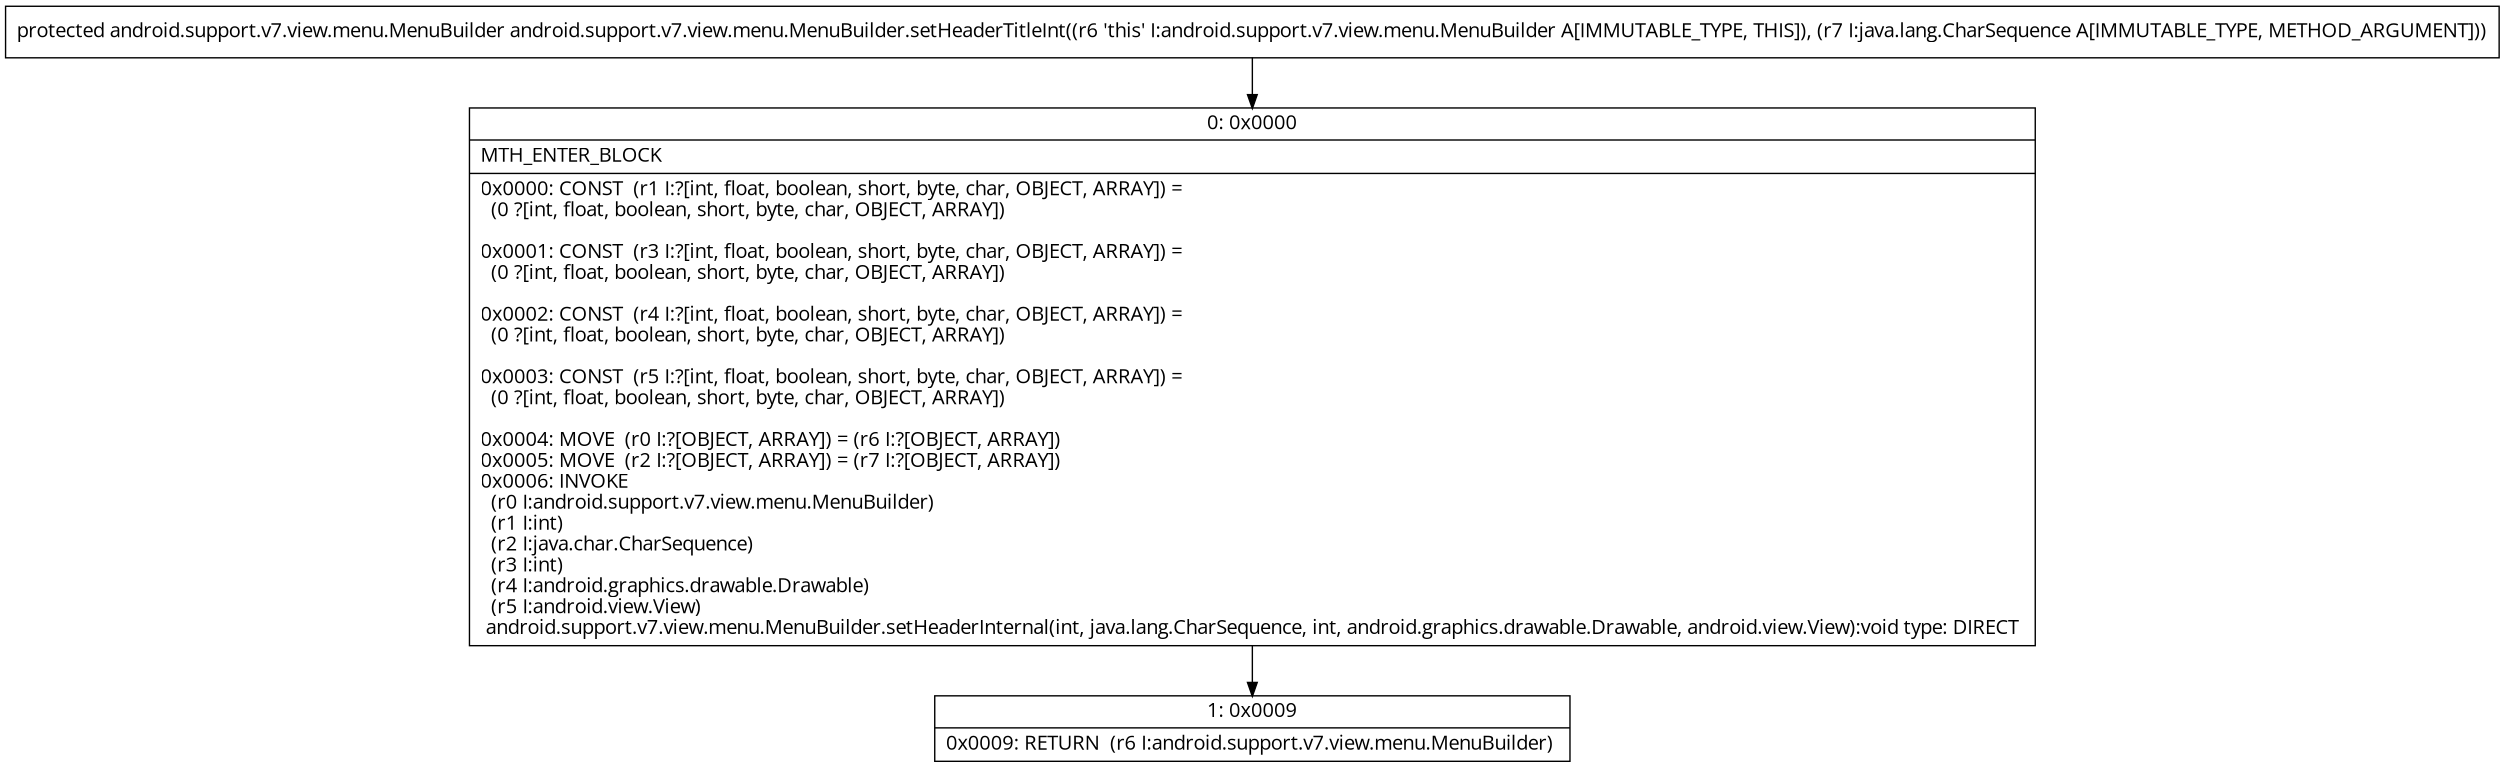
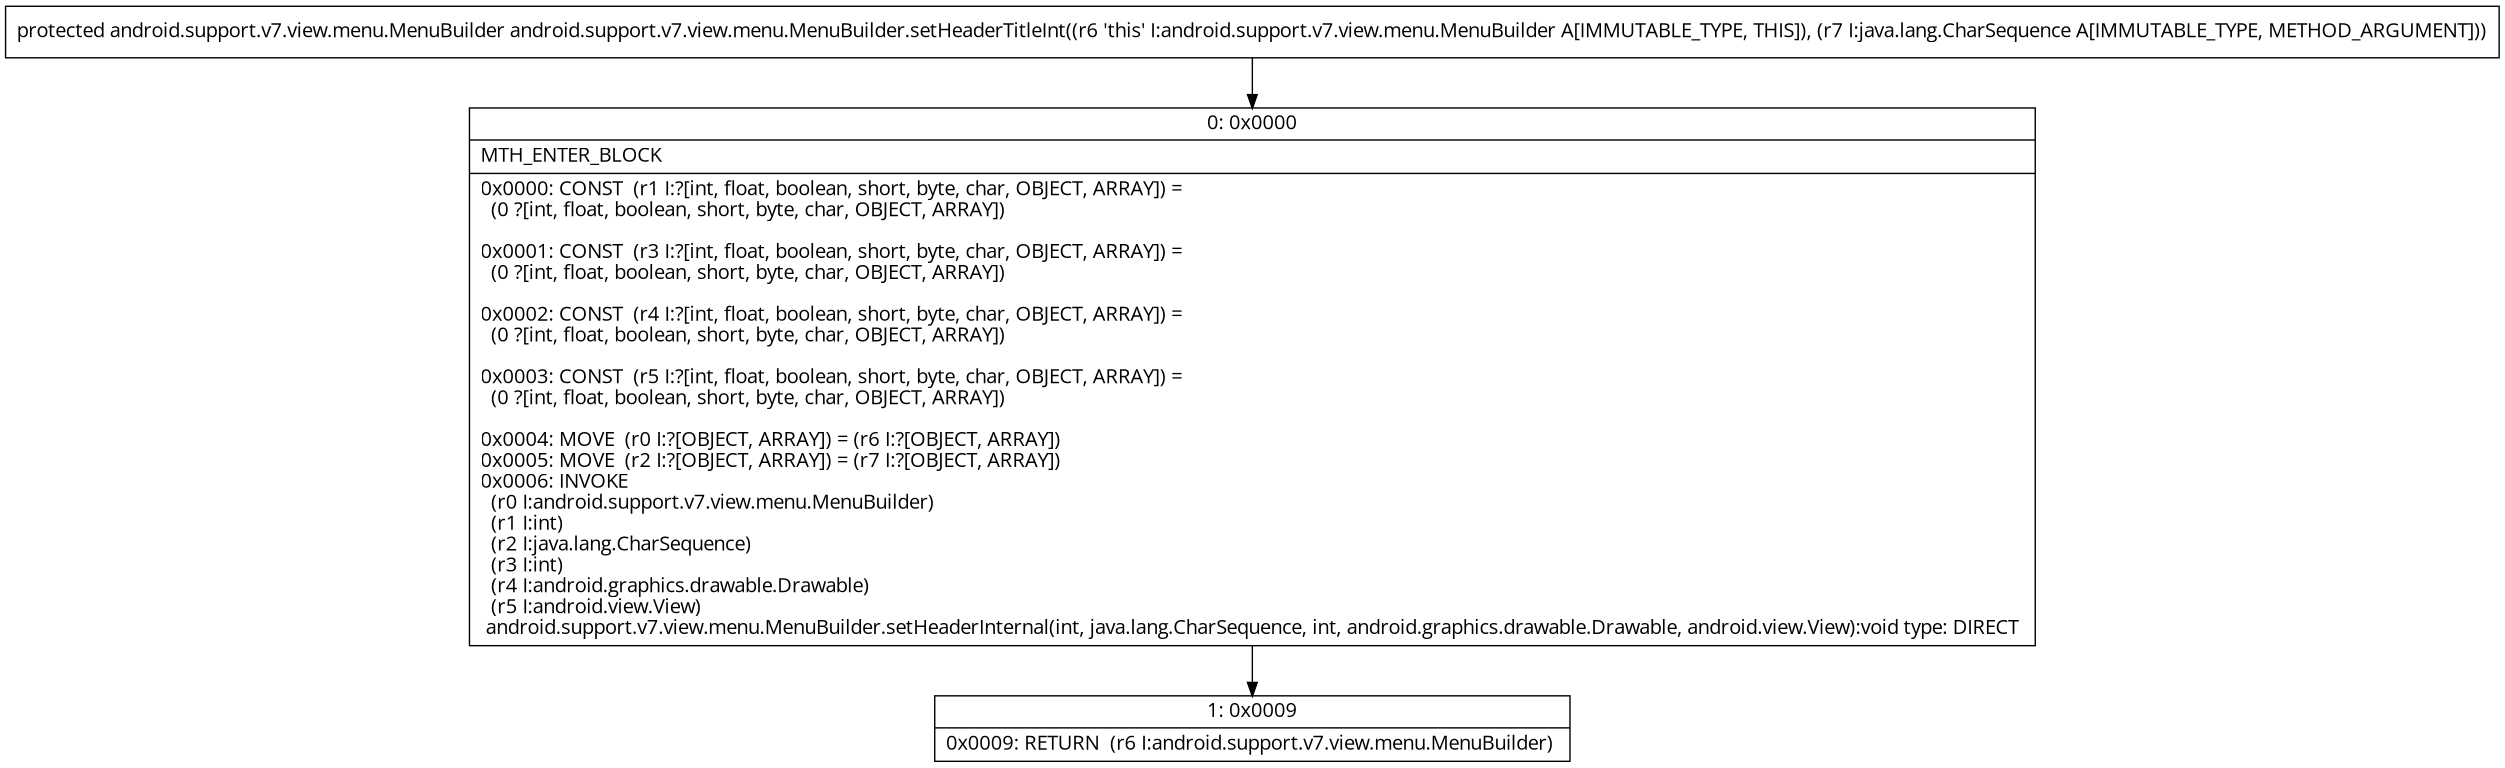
node "0: 0x0000": text "(r2 I:java.char.CharSequence)" -> "(r2 I:java.lang.CharSequence)"
